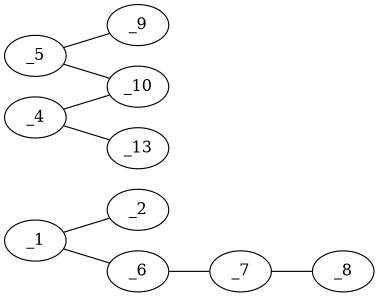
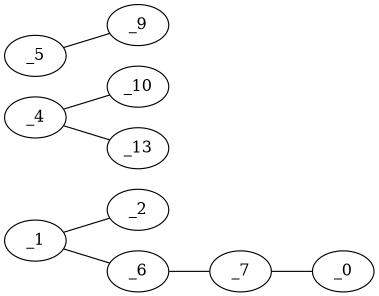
edge "_5" -- "_10": removed
node "_8": label "_8" -> "_0"
